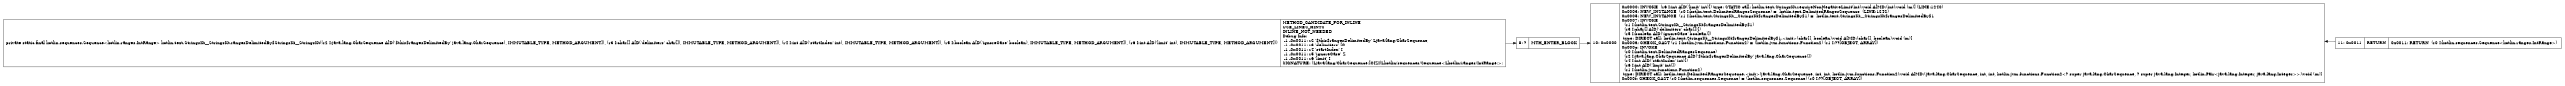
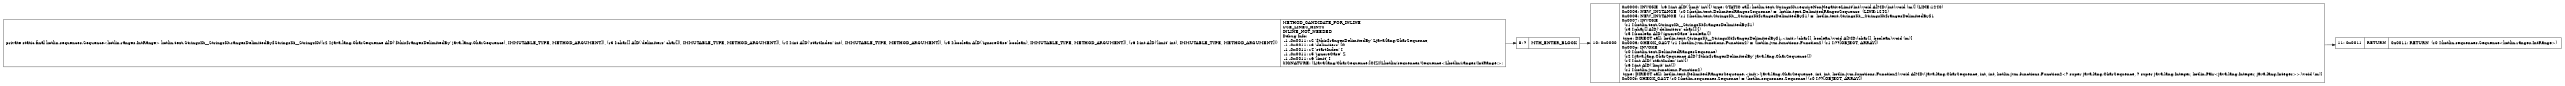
edge "11: 0x0011" -> "10: 0x0000": reversed
